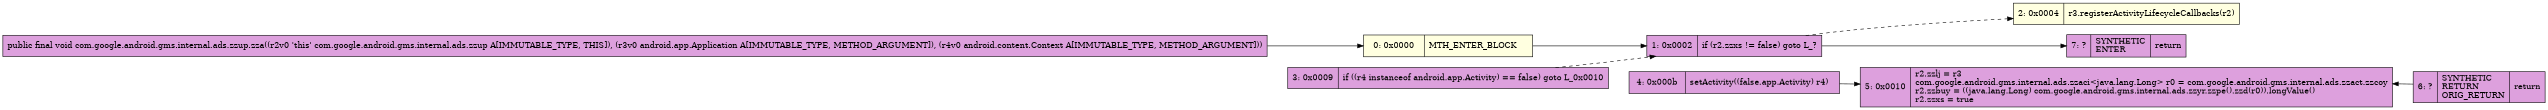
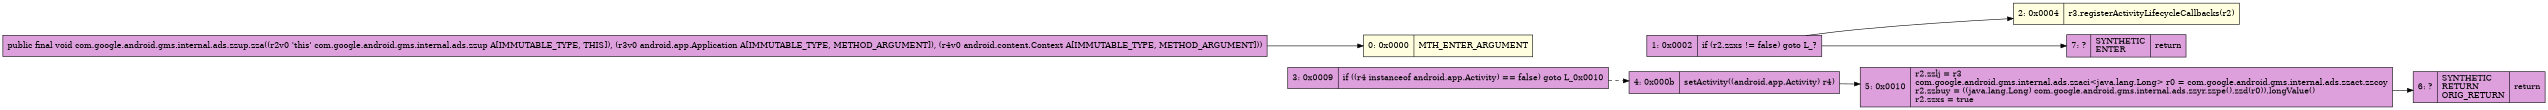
edge "1: 0x0002" -> "2: 0x0004": style dashed -> solid
node "0: 0x0000": text "MTH_ENTER_BLOCK" -> "MTH_ENTER_ARGUMENT"
edge "0: 0x0000" -> "1: 0x0002": removed
edge "3: 0x0009" -> "1: 0x0002": now "3: 0x0009" -> "4: 0x000b"
node "4: 0x000b": text "setActivity((false.app.Activity) r4)" -> "setActivity((android.app.Activity) r4)"
edge "6: ?" -> "5: 0x0010": reversed
